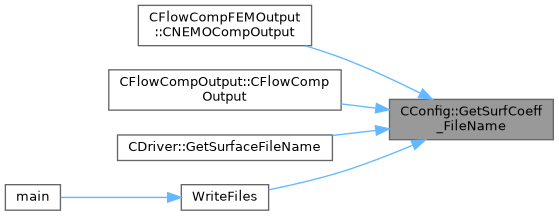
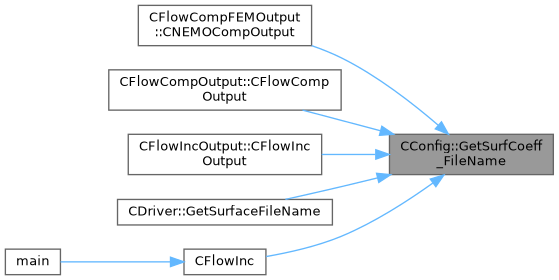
node "CFlowIncOutput::CFlowInc Output": added
node "WriteFiles": label "WriteFiles" -> "CFlowInc"
